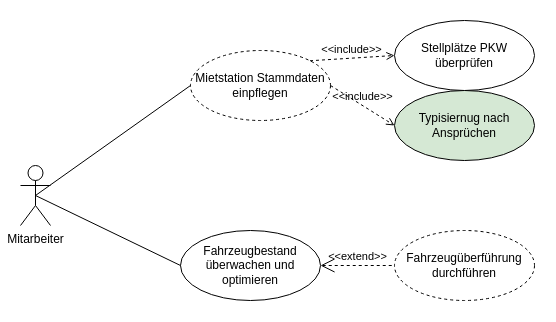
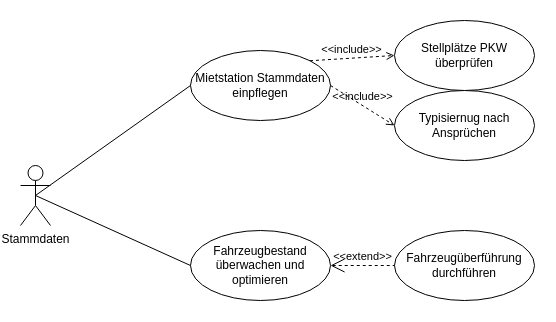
node "Mietstation Stammdaten einpflegen": style dashed -> solid
node "Typisiernug nach Ansprüchen": fillcolor #d5e8d4 -> #ffffff
node "Mitarbeiter": label "Mitarbeiter" -> "Stammdaten"
node "Fahrzeugbestand überwachen und optimieren": moved (251, 266) -> (261, 266)
node "Fahrzeugüberführung durchführen": style dashed -> solid
